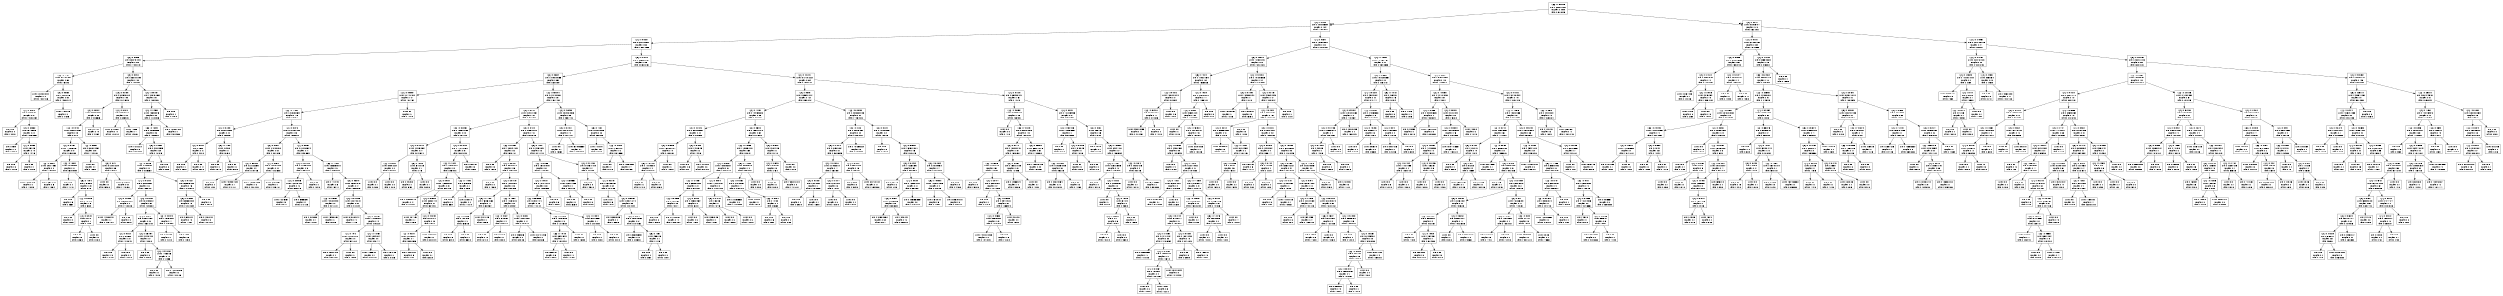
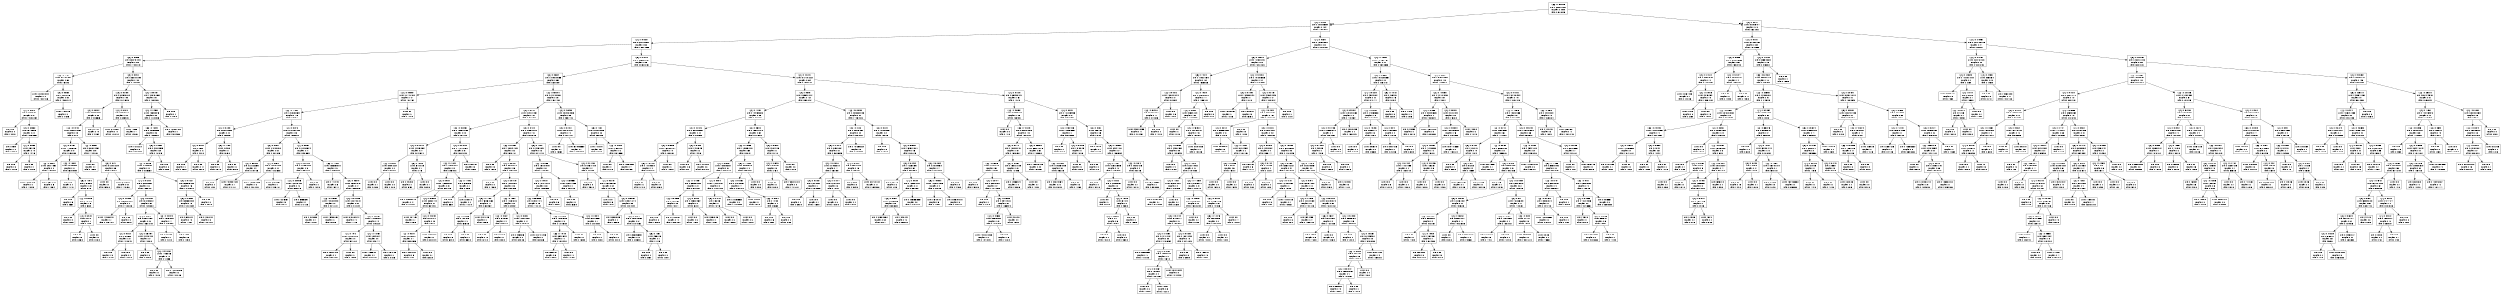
node "mse = 0.0 samples = 3 value = 949.0": removed
